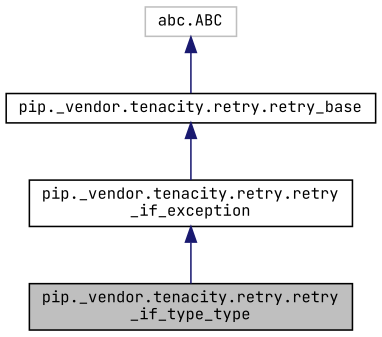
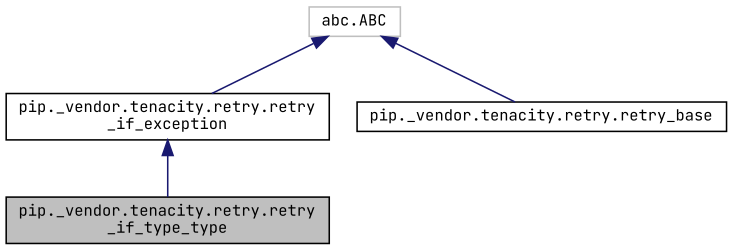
edge "pip._vendor.tenacity.retry.retry _if_exception" -> "pip._vendor.tenacity.retry.retry_base": now "pip._vendor.tenacity.retry.retry _if_exception" -> "abc.ABC"
